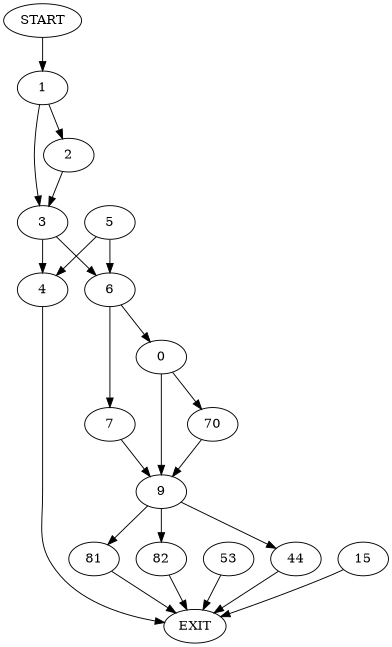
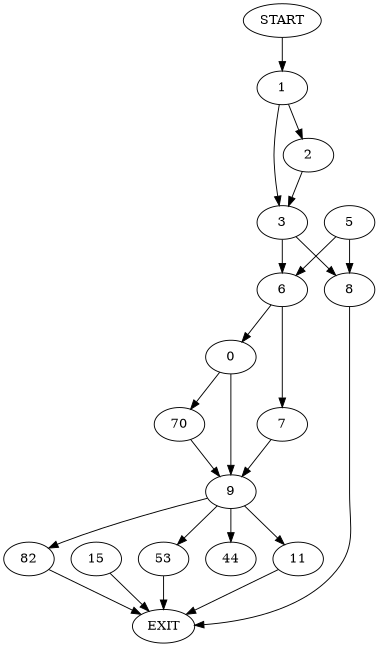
node "4": label "4" -> "8"
edge "9" -> "53": added
node "81": label "81" -> "11"
edge "44" -> "EXIT": removed
